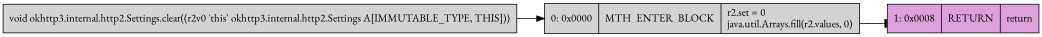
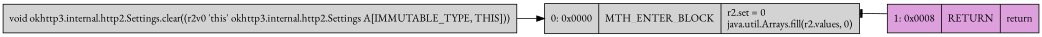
edge "0: 0x0000" -> "1: 0x0008": reversed
